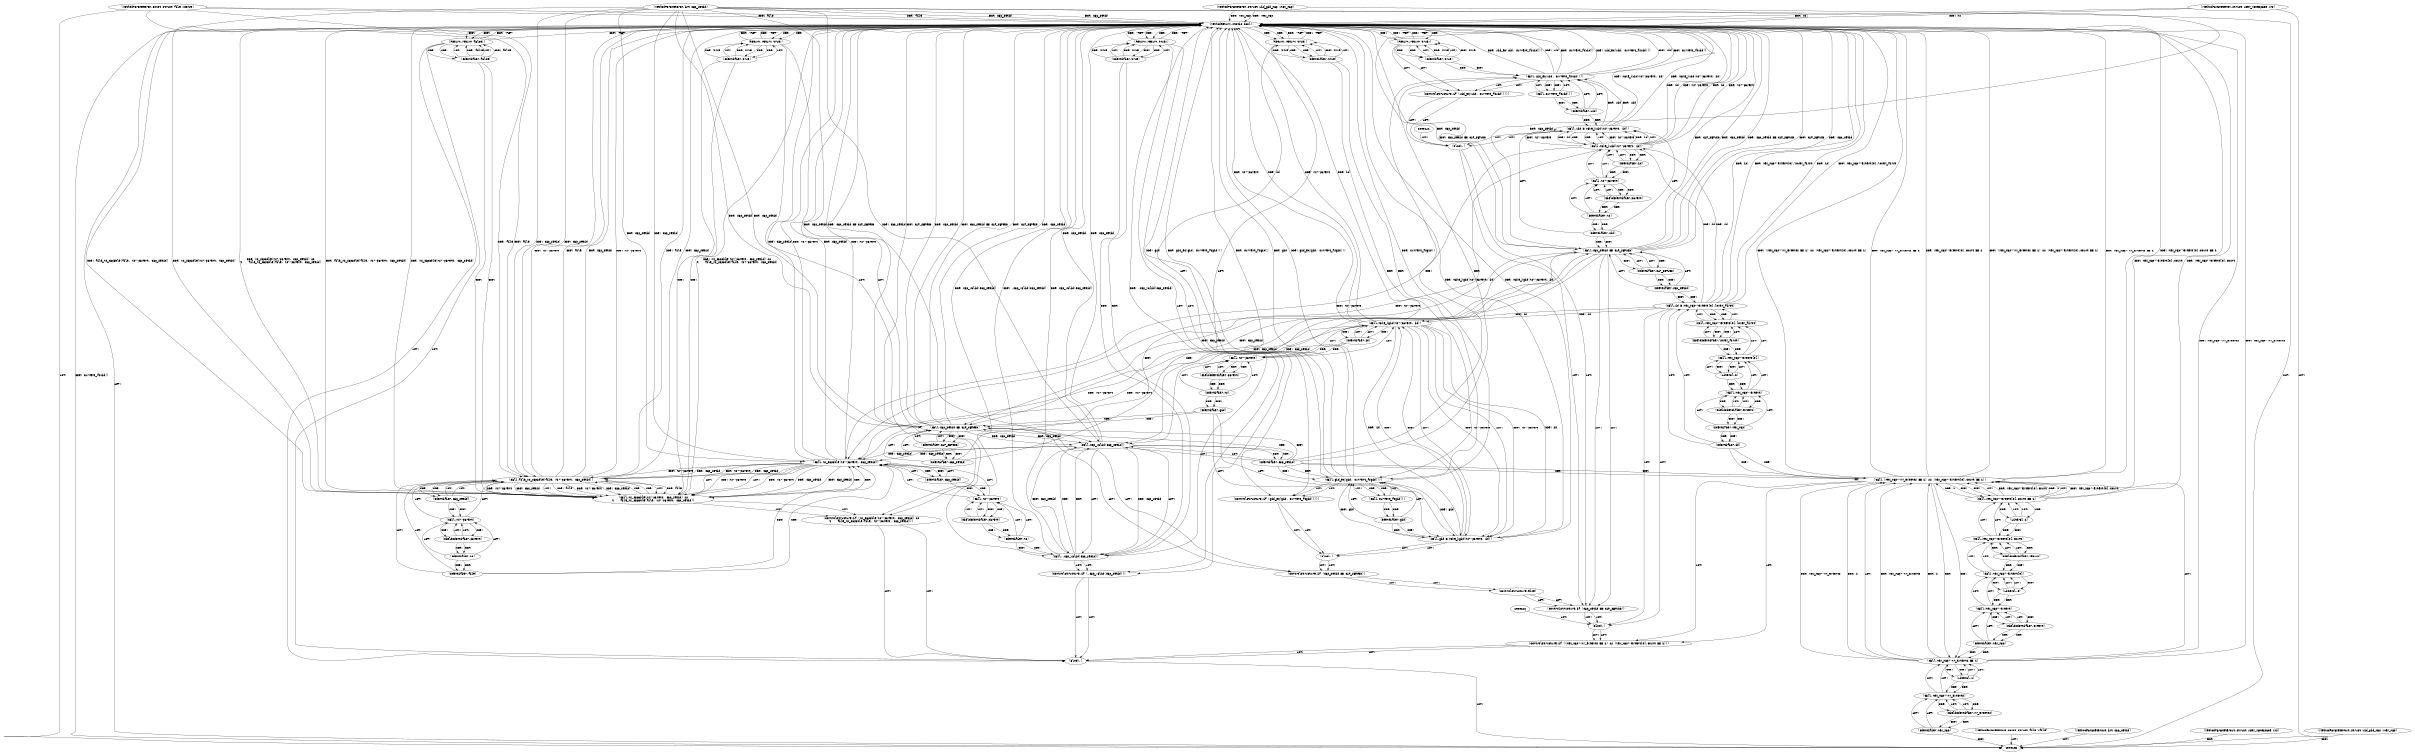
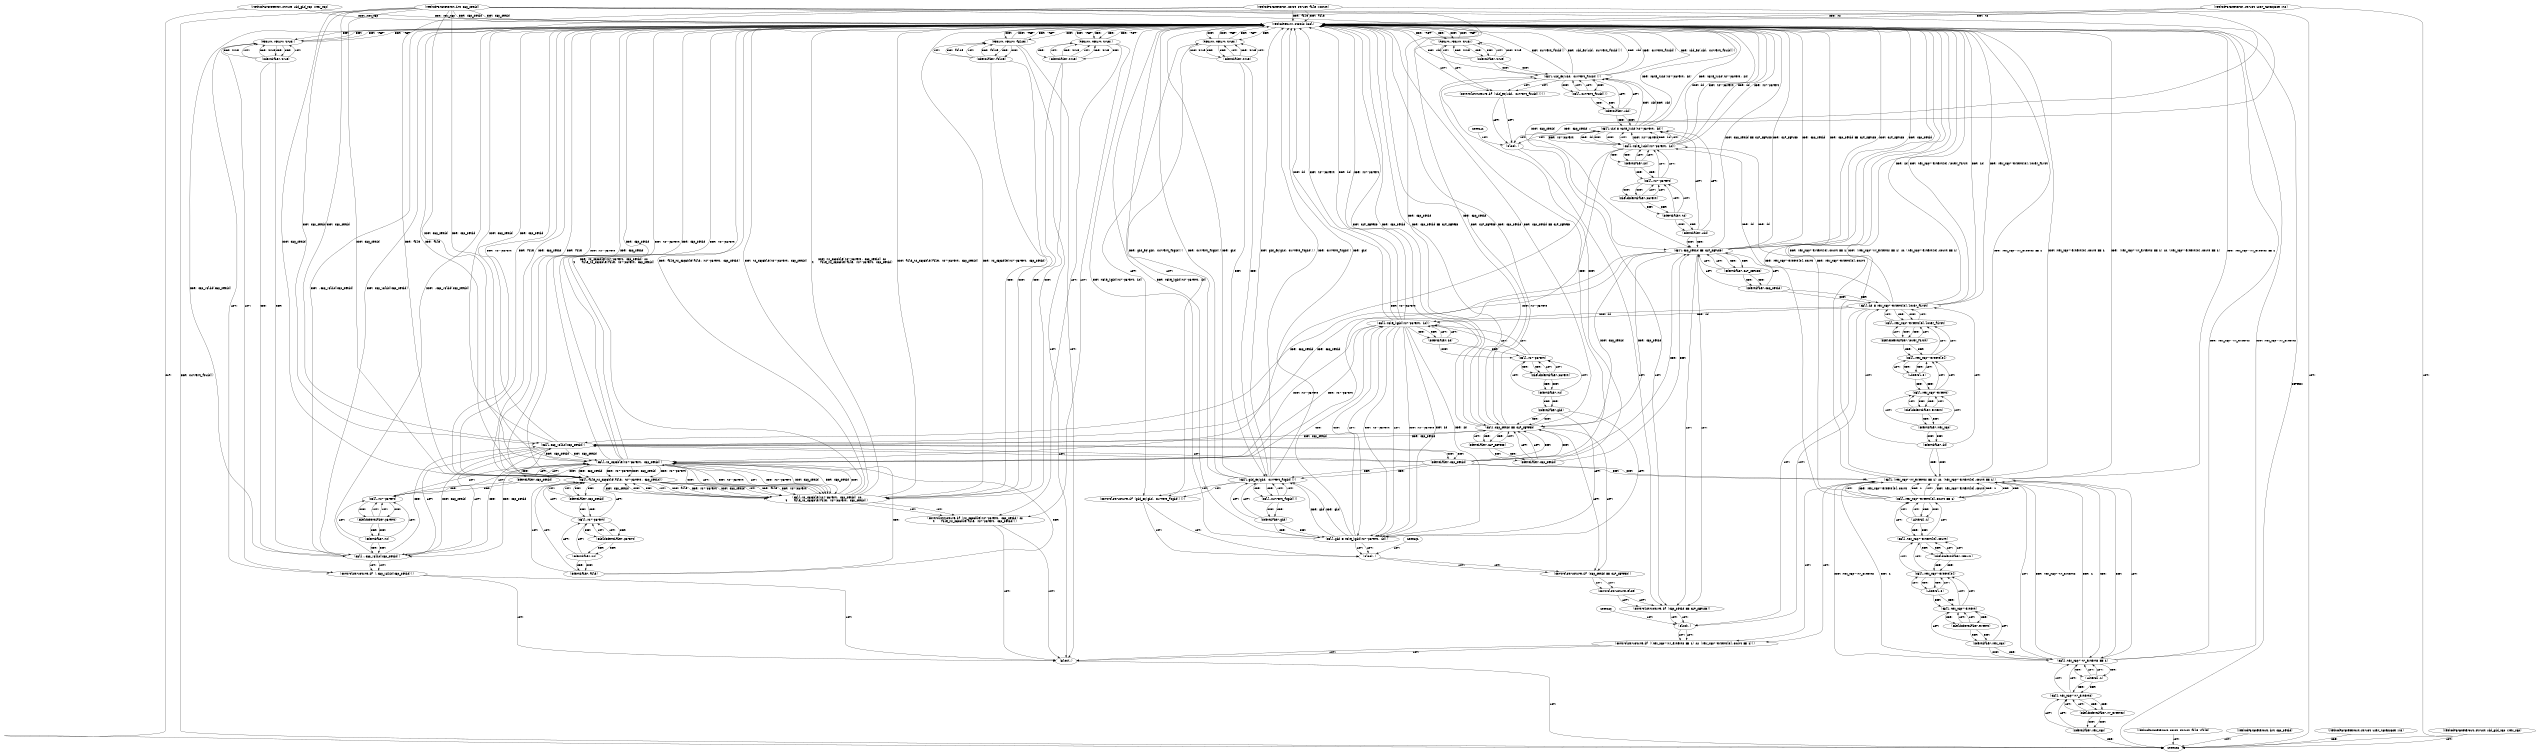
edge "(MethodReturn,static bool)" -> "1000103": label "AST: " -> "SETGID: "
node "1000161": added
edge "(MethodParameterOut,struct uid_gid_map *new_map)" -> "1000103": label "DDG: " -> "AST: "
